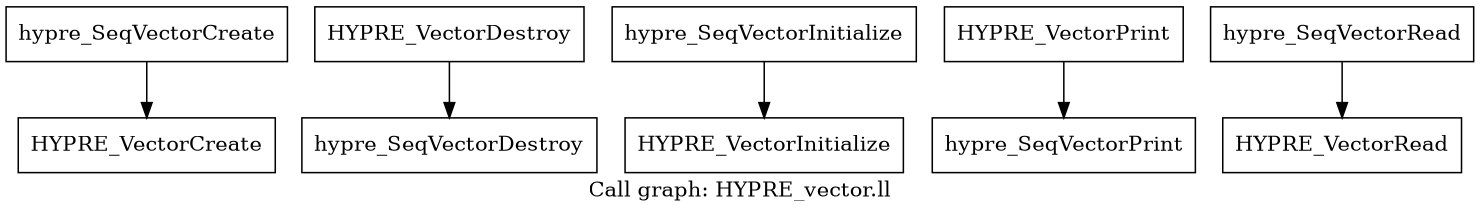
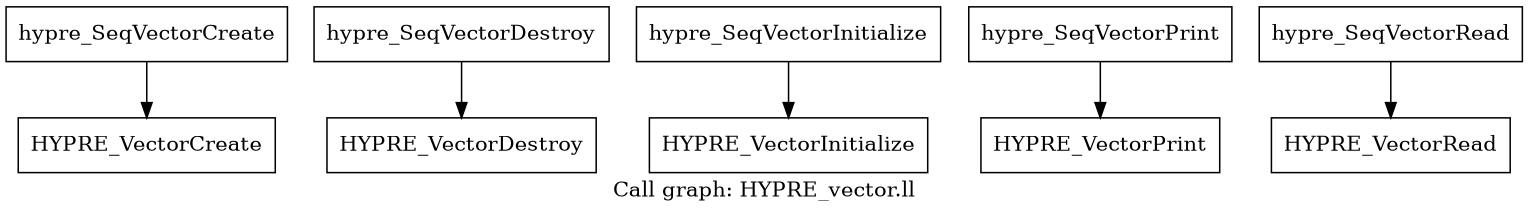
edge "HYPRE_VectorDestroy" -> "hypre_SeqVectorDestroy": reversed
edge "HYPRE_VectorPrint" -> "hypre_SeqVectorPrint": reversed
